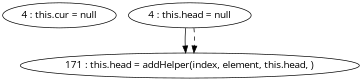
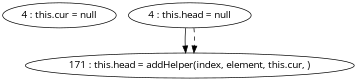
node "171 : this.head = addHelper(index, element, this.head, )": label "171 : this.head = addHelper(index, element, this.head, )" -> "171 : this.head = addHelper(index, element, this.cur, )"
